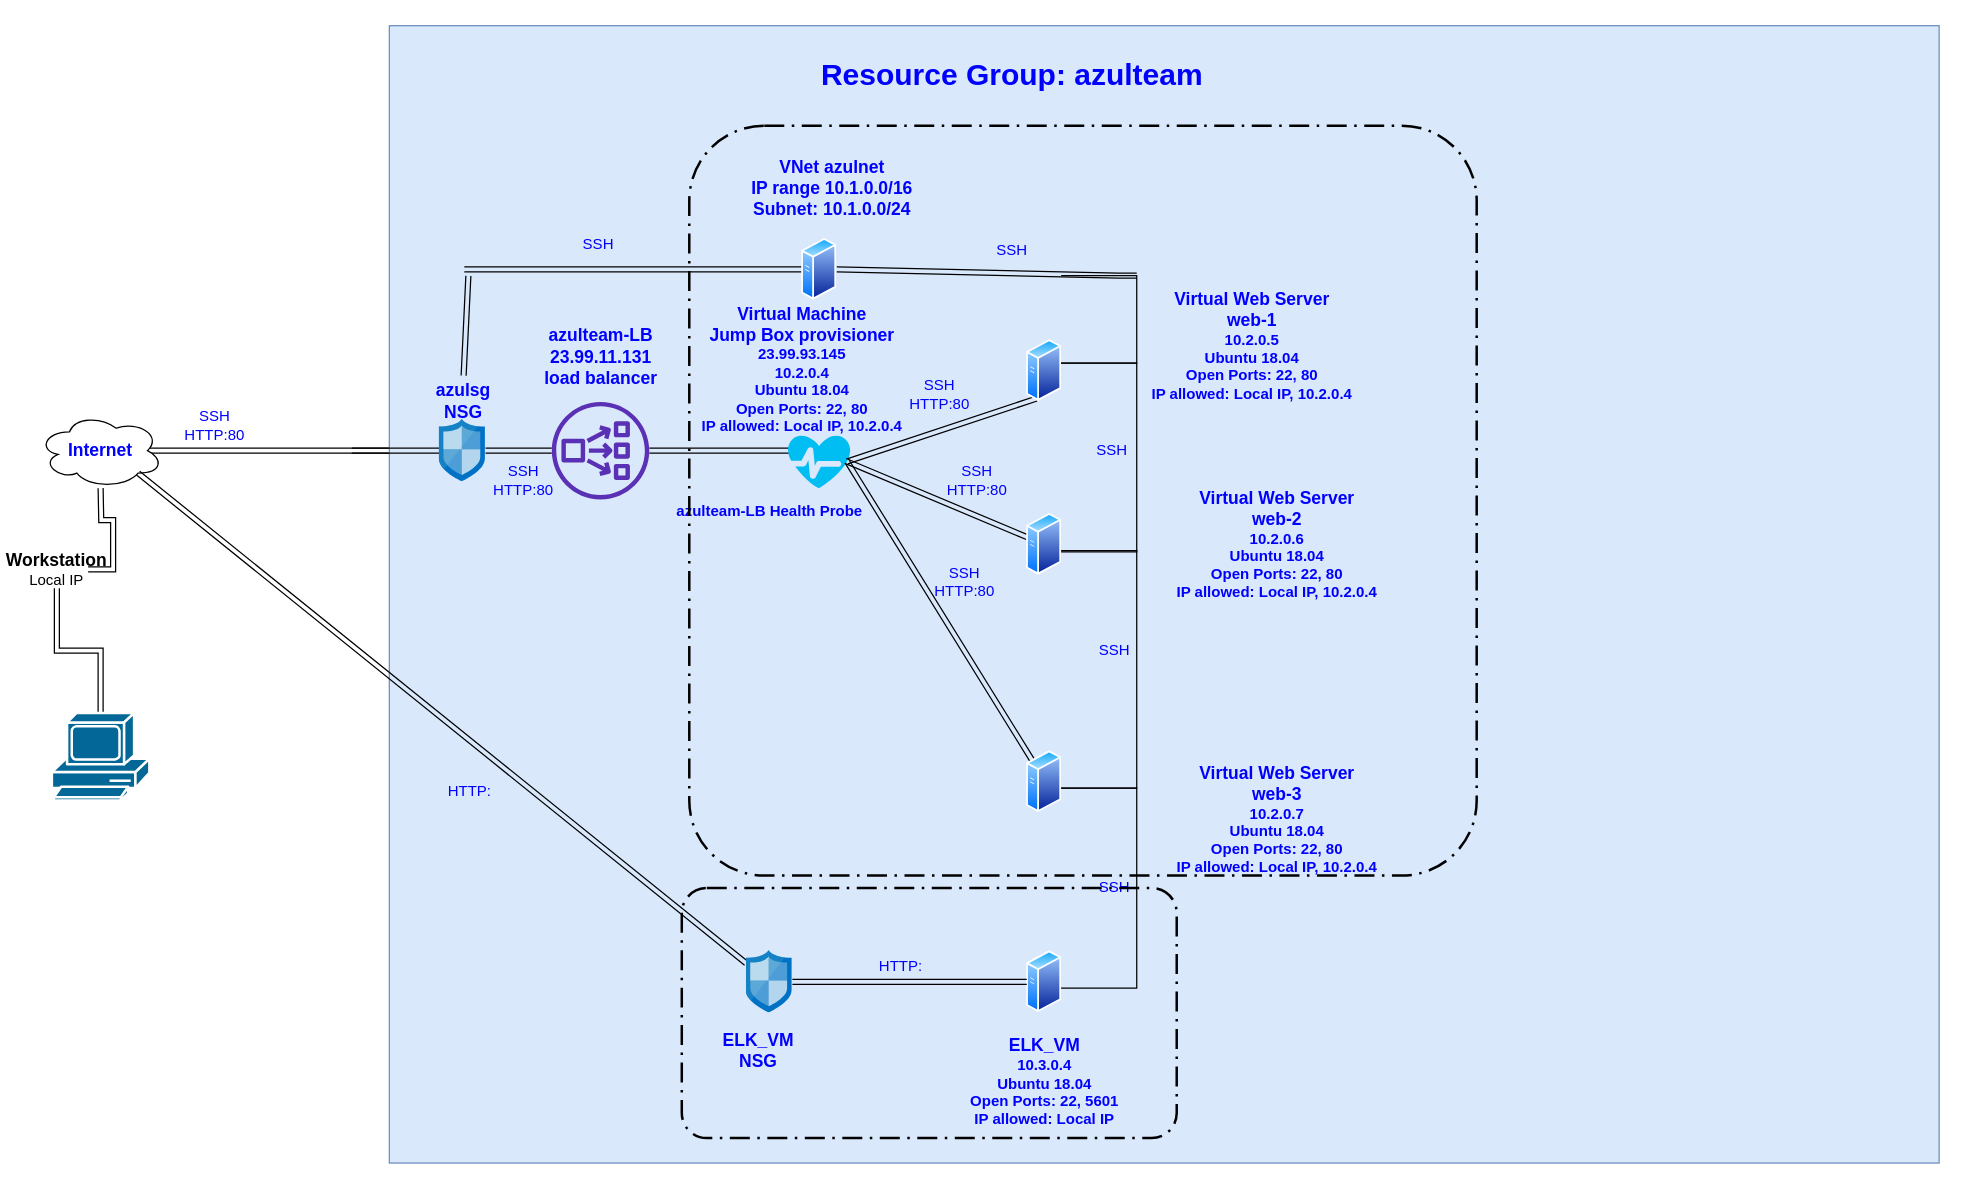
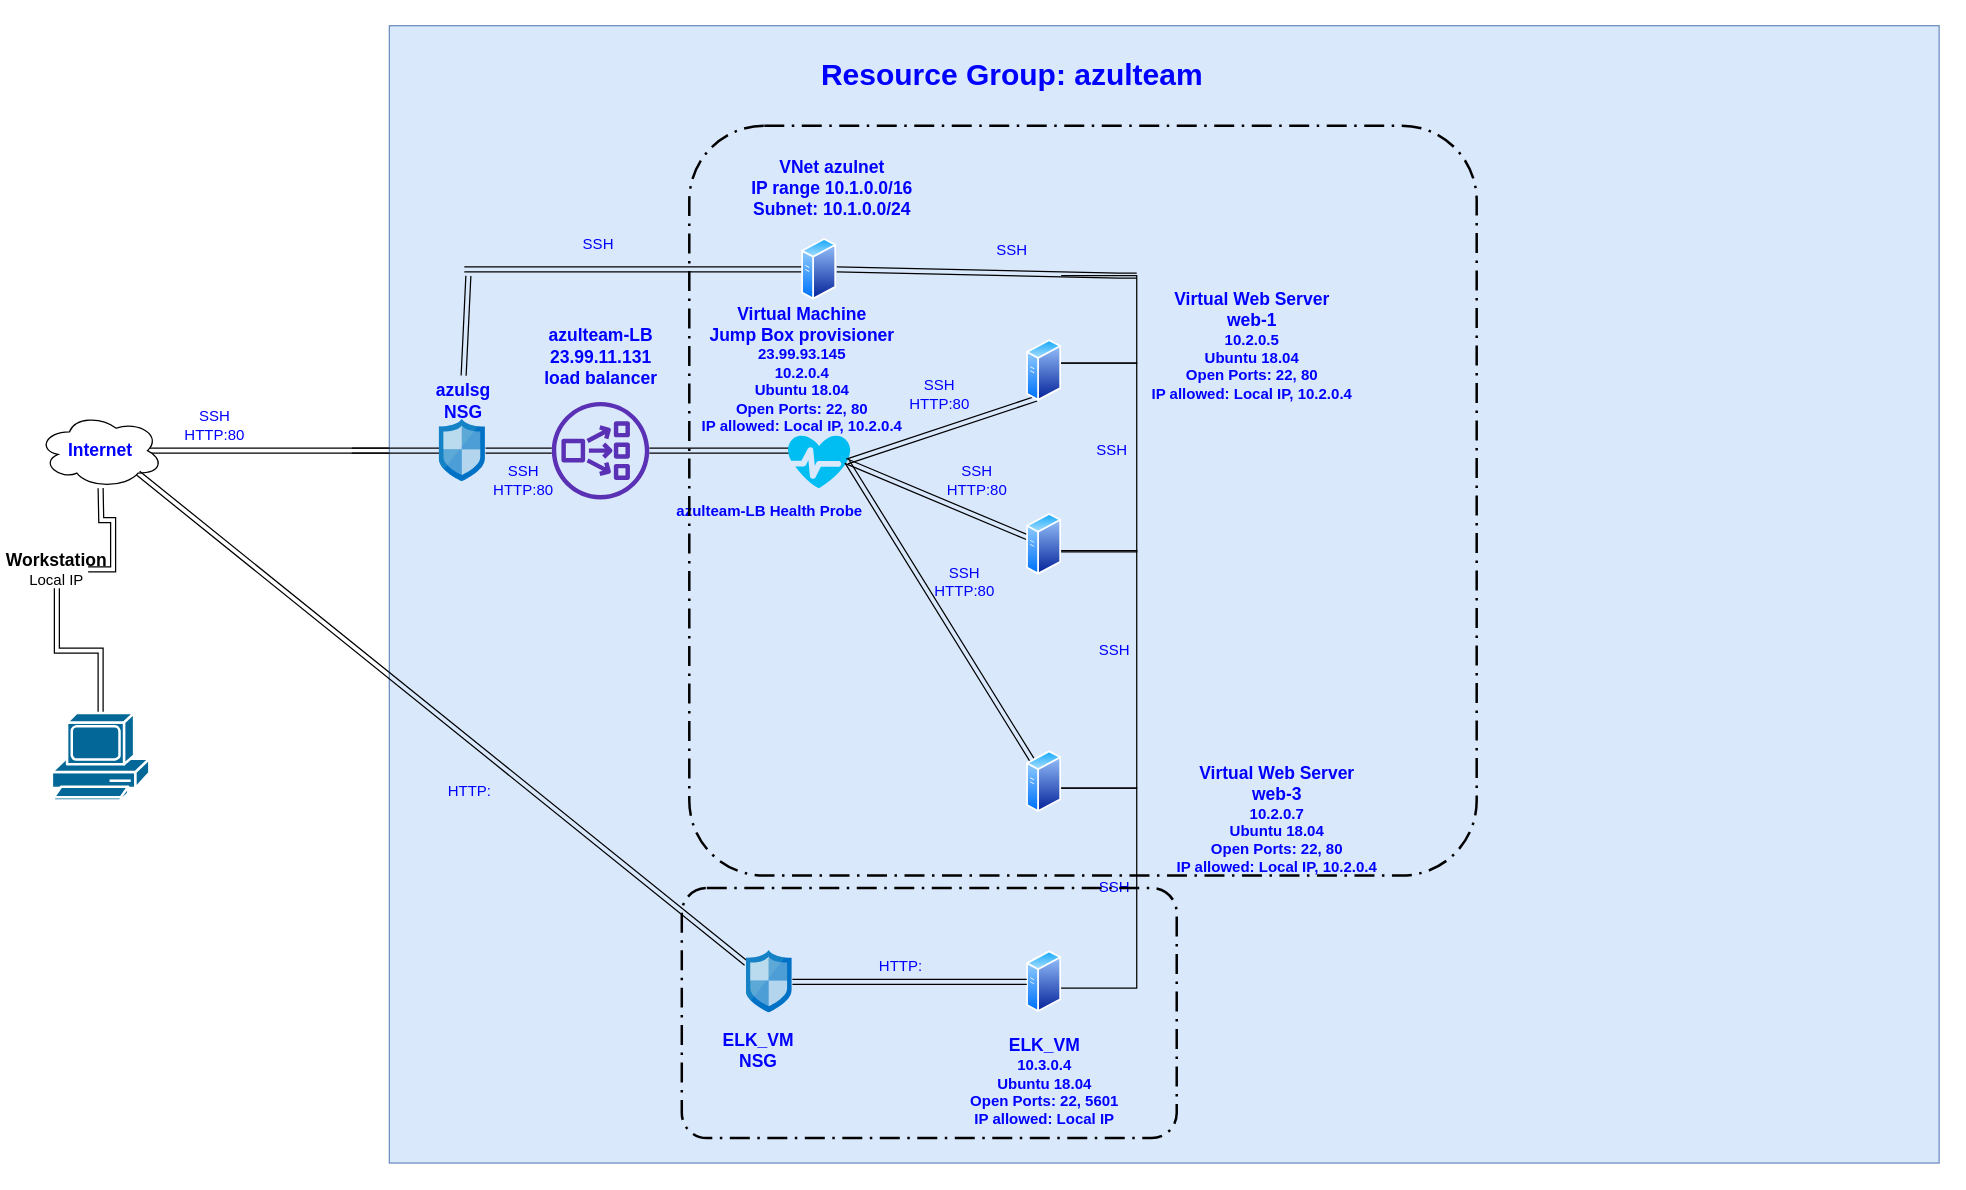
node "Virtual Web Server web-2 10.2.0.6 Ubuntu 18.04 Open Ports: 22, 80 IP allowed: Local IP, 10.2.0.4": removed
